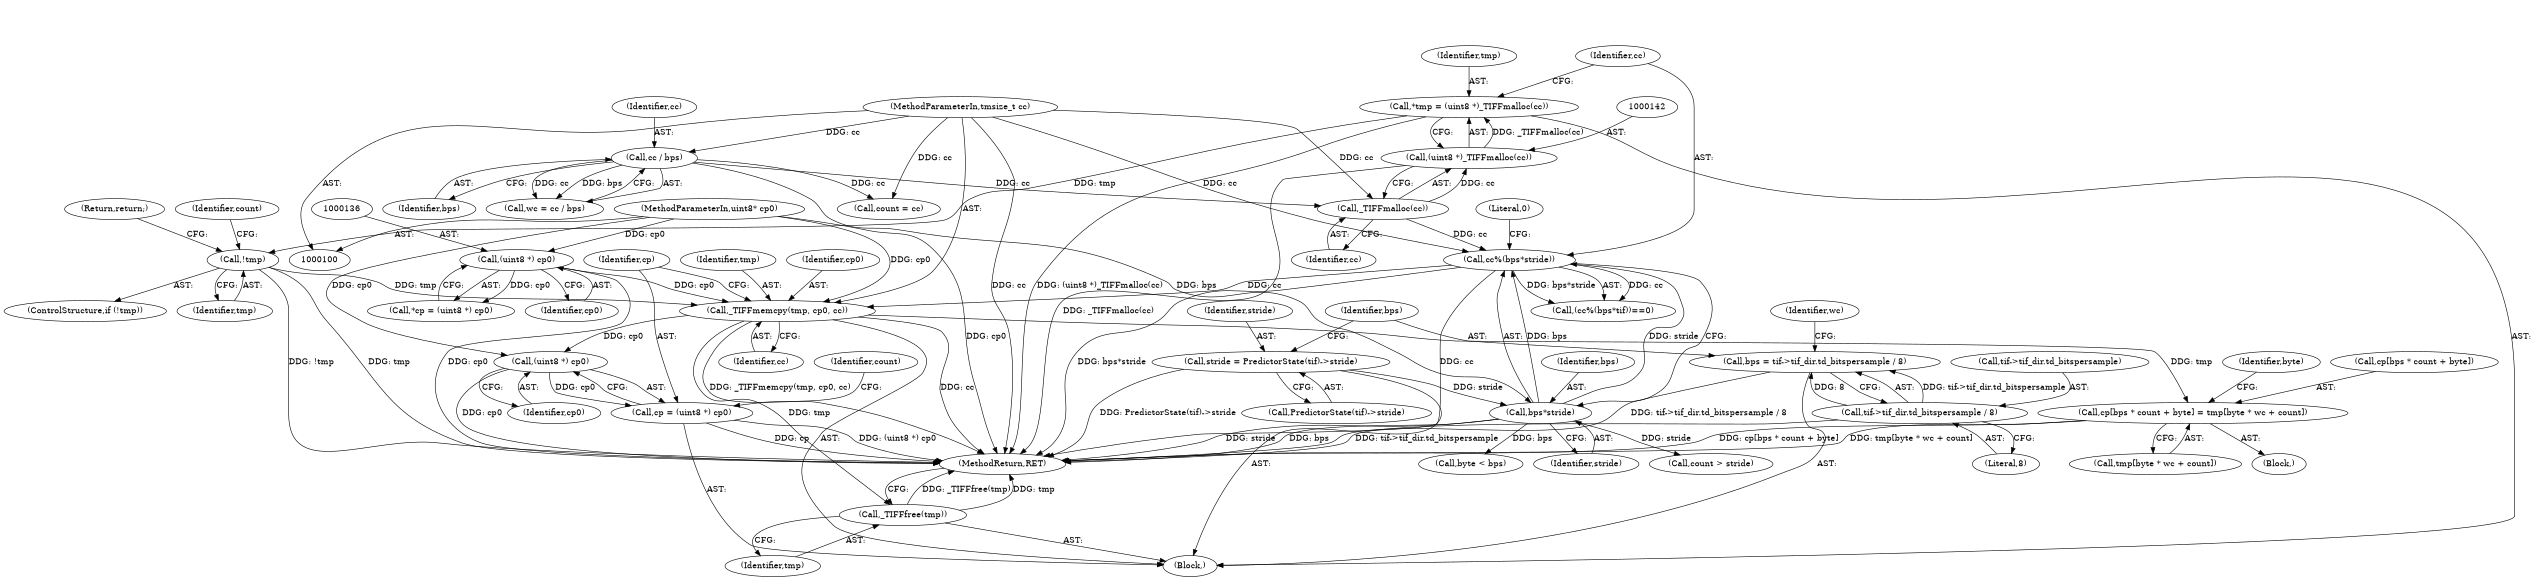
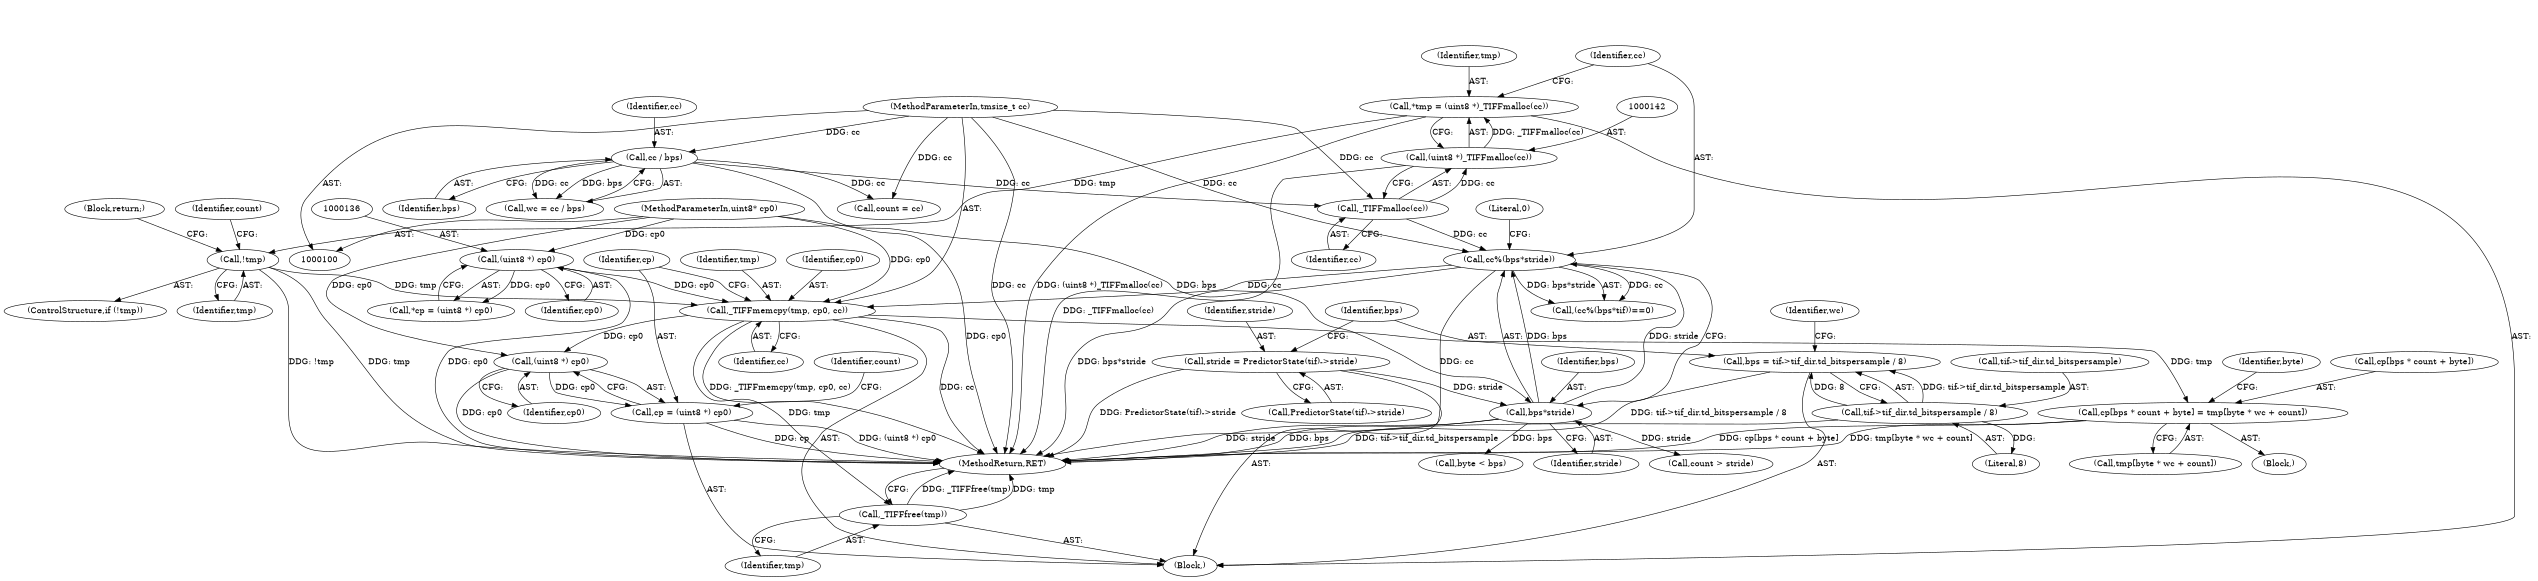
node "(Return,return;)": label "(Return,return;)" -> "(Block,return;)"
edge "(Call,tif->tif_dir.td_bitspersample / 8)" -> "(Literal,8)": label "CFG: " -> "DDG: "
